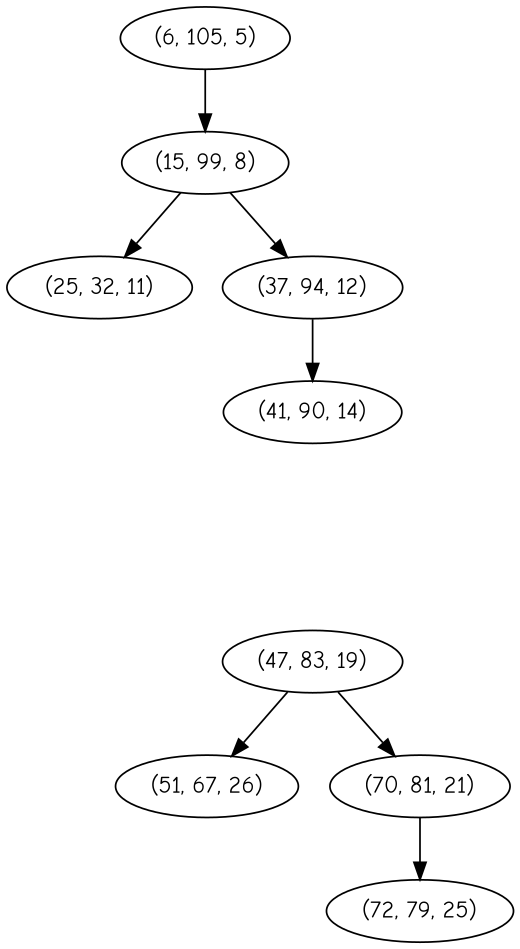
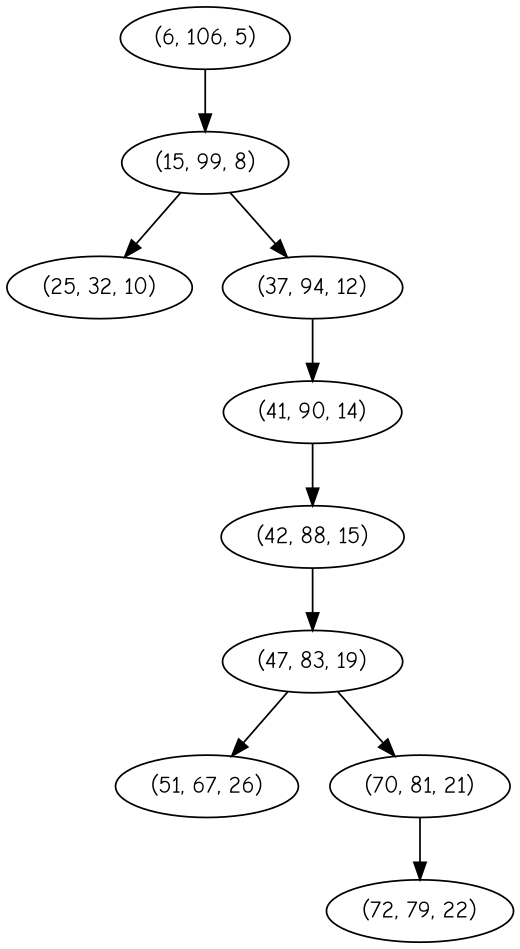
node "(6, 105, 5)": label "(6, 105, 5)" -> "(6, 106, 5)"
node "(25, 32, 11)": label "(25, 32, 11)" -> "(25, 32, 10)"
node "(42, 88, 15)": added
node "(72, 79, 25)": label "(72, 79, 25)" -> "(72, 79, 22)"
